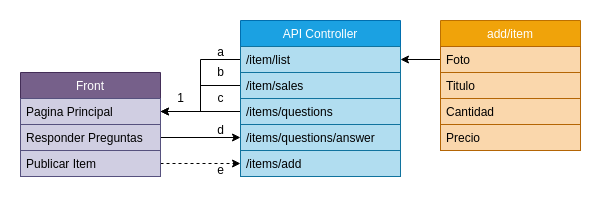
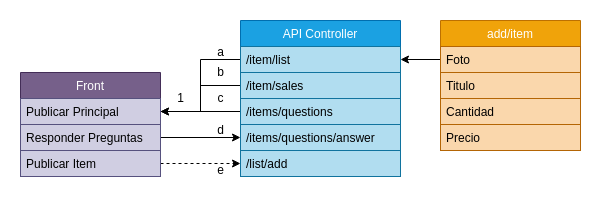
node "Pagina Principal": label "Pagina Principal" -> "Publicar Principal"
node "/items/add": label "/items/add" -> "/list/add"
